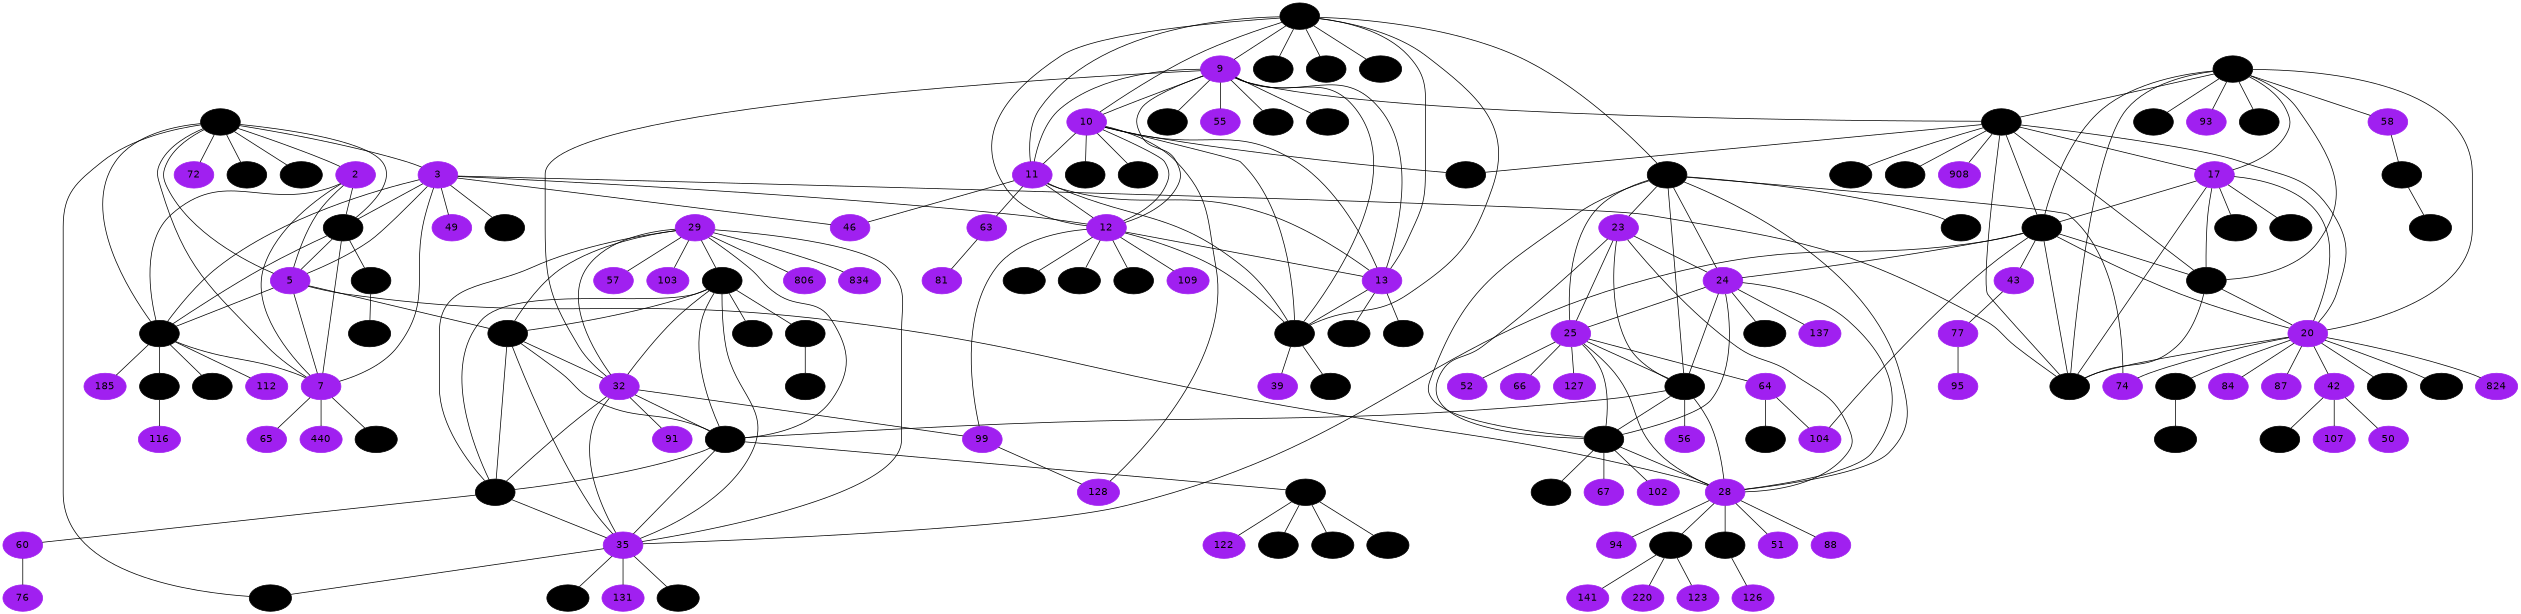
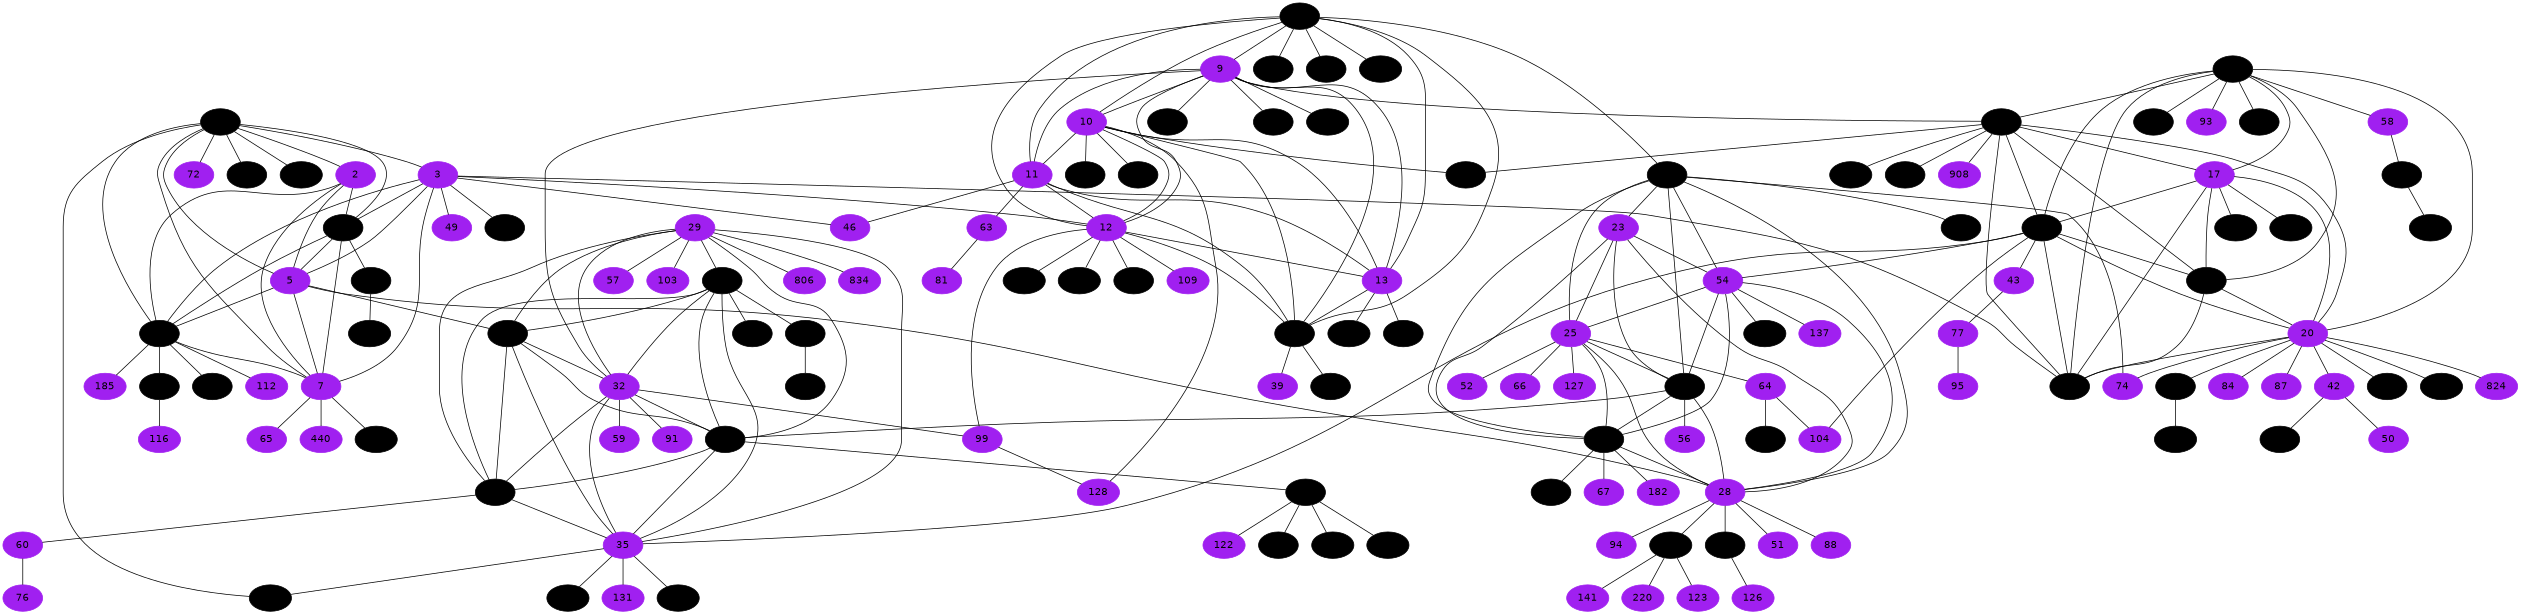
node "55": removed
node "24": label "24" -> "54"
node "59": added
node "107": removed
node "102": label "102" -> "182"
